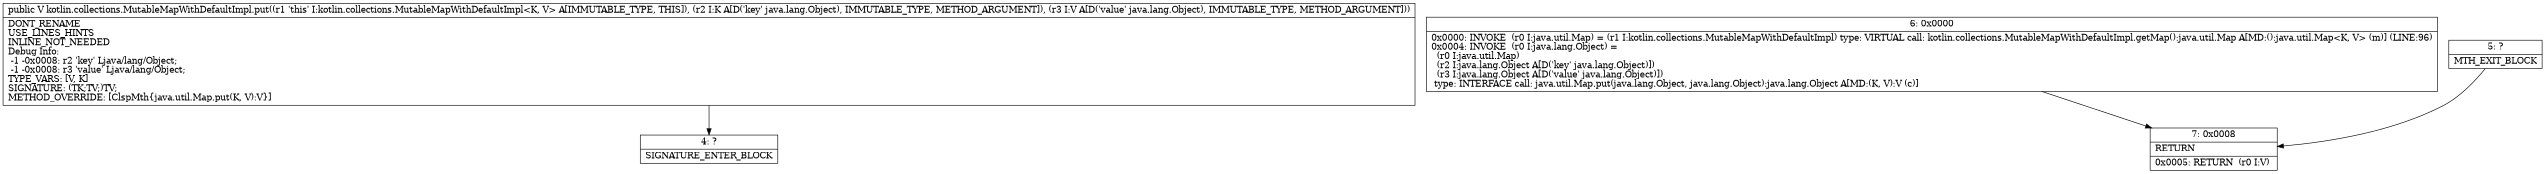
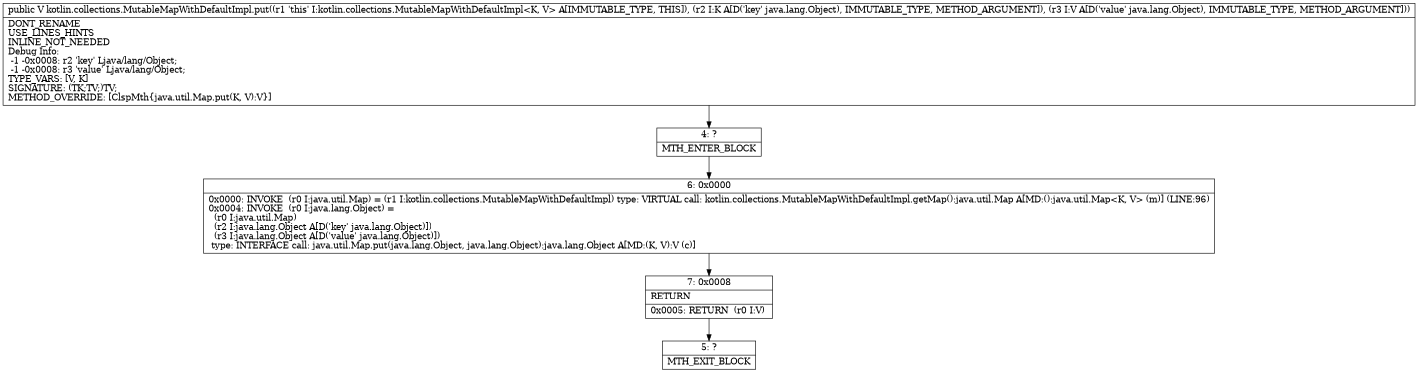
edge "5: ?" -> "7: 0x0008": reversed
node "4: ?": text "SIGNATURE_ENTER_BLOCK" -> "MTH_ENTER_BLOCK"
edge "4: ?" -> "6: 0x0000": added
